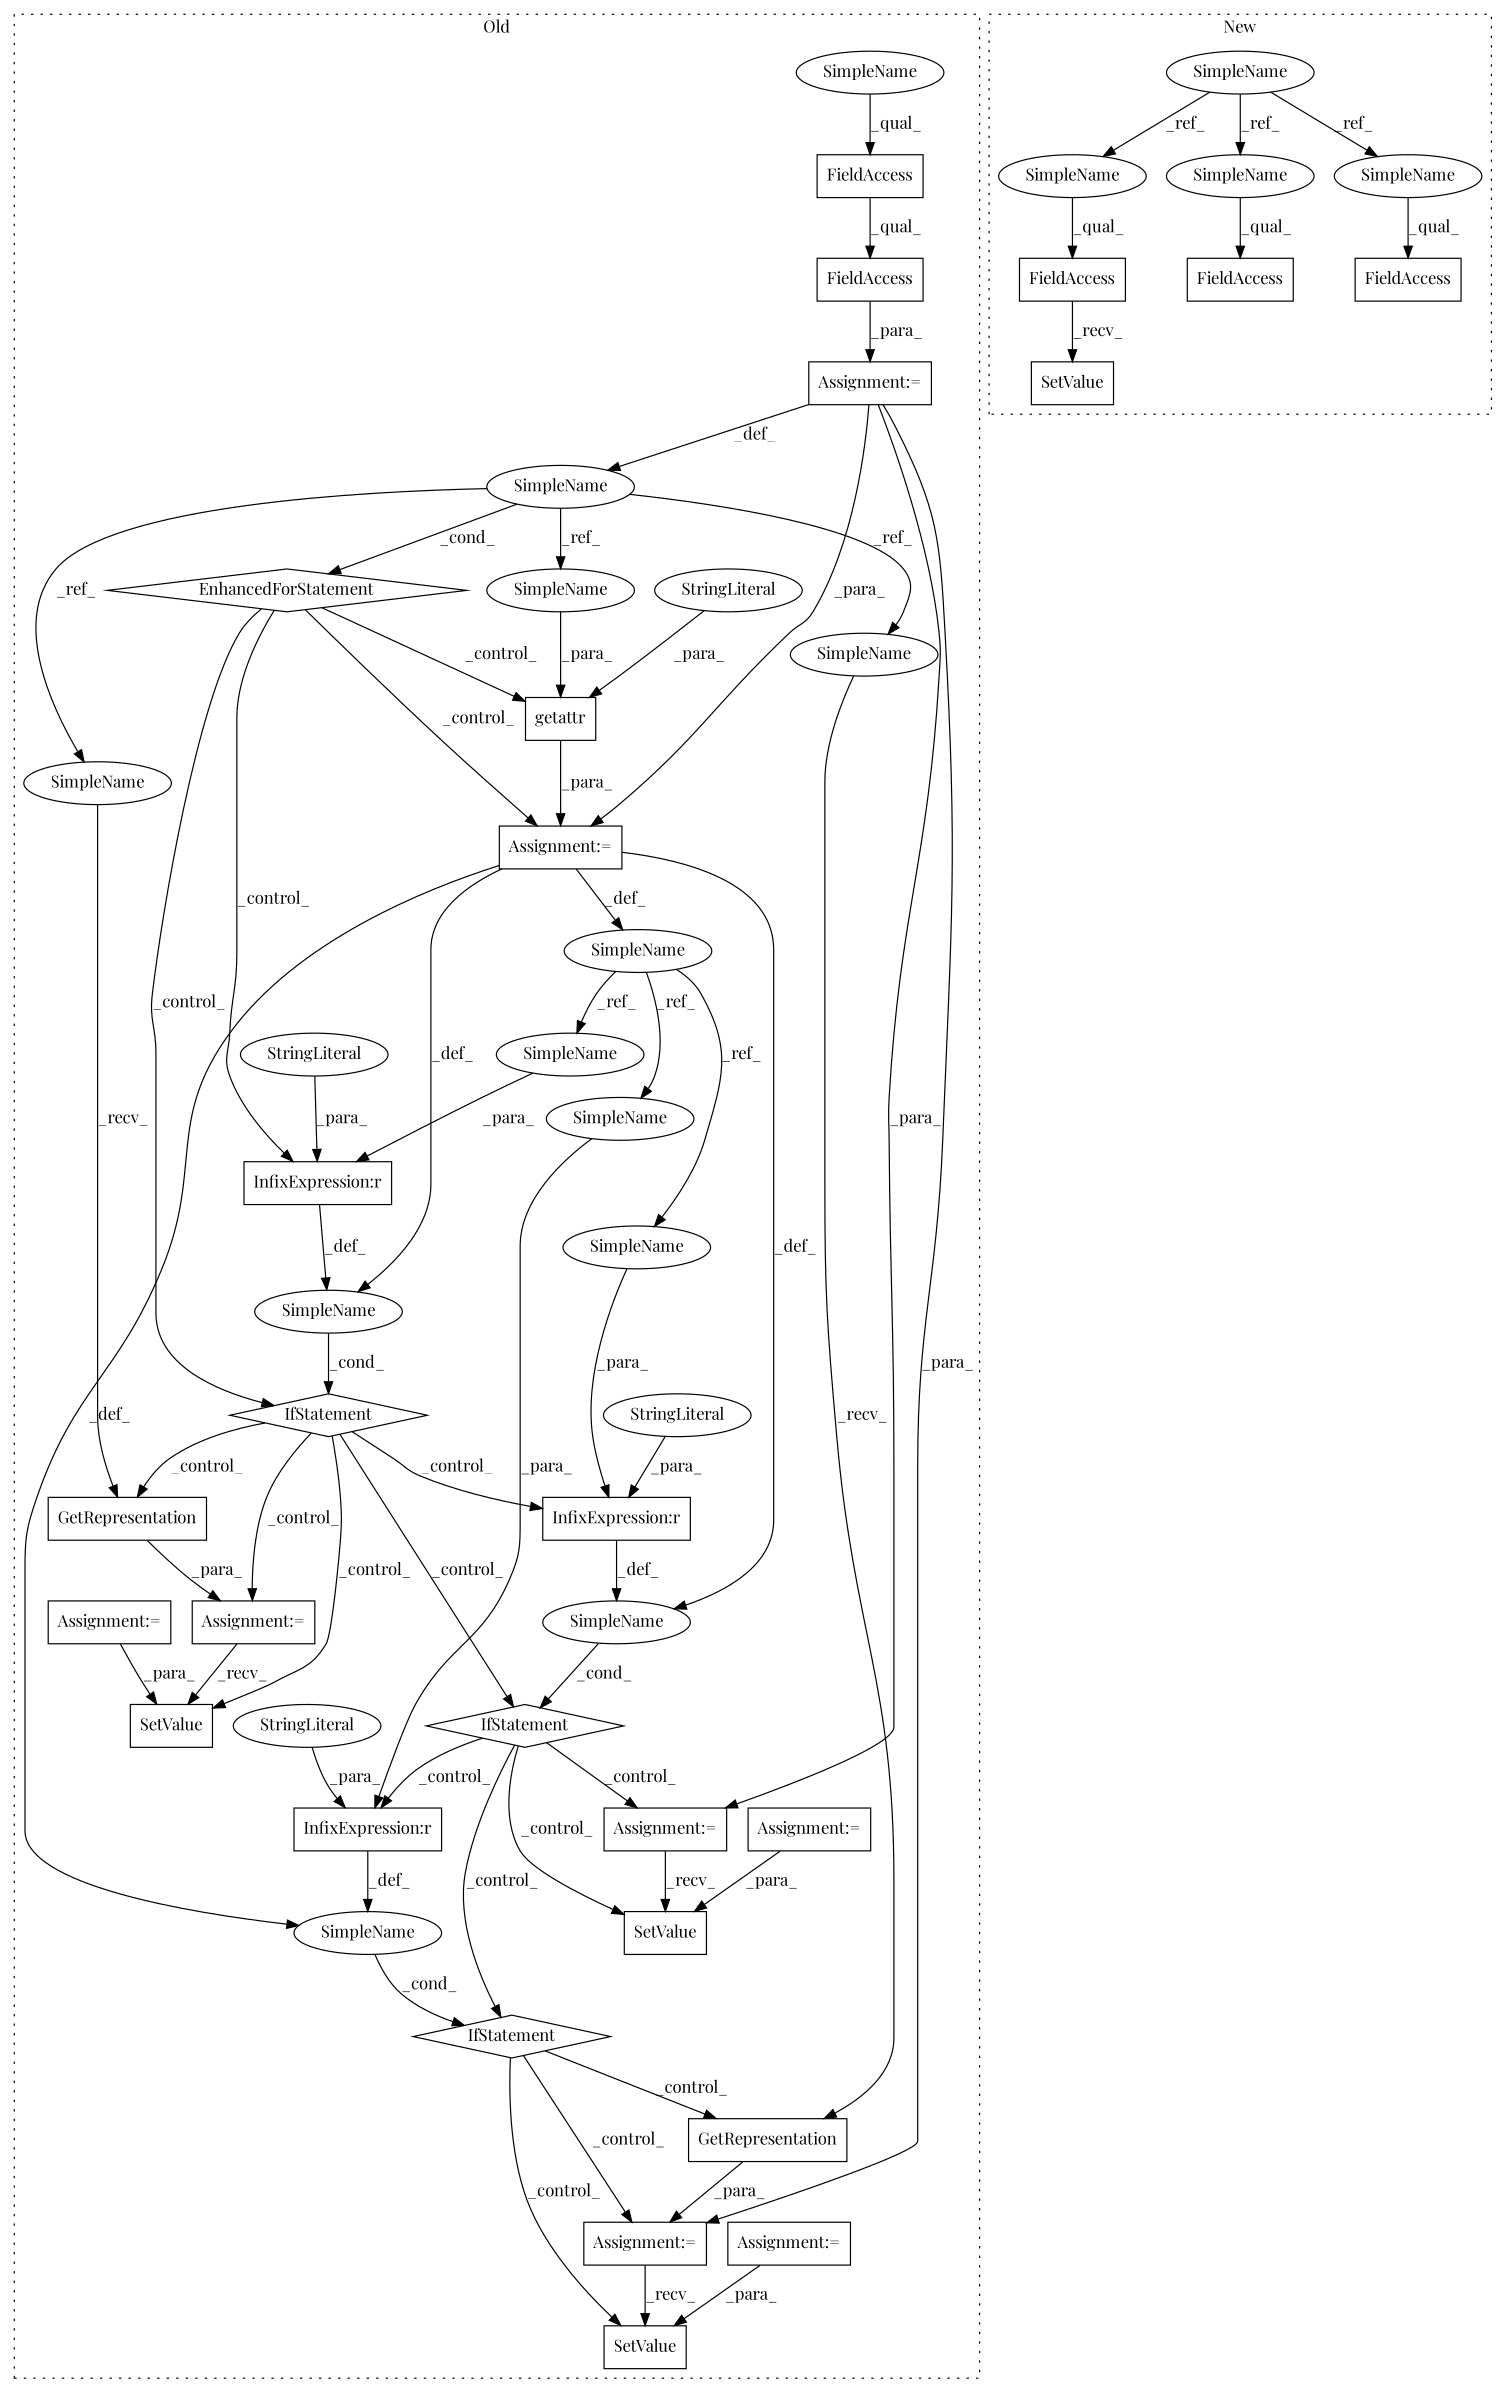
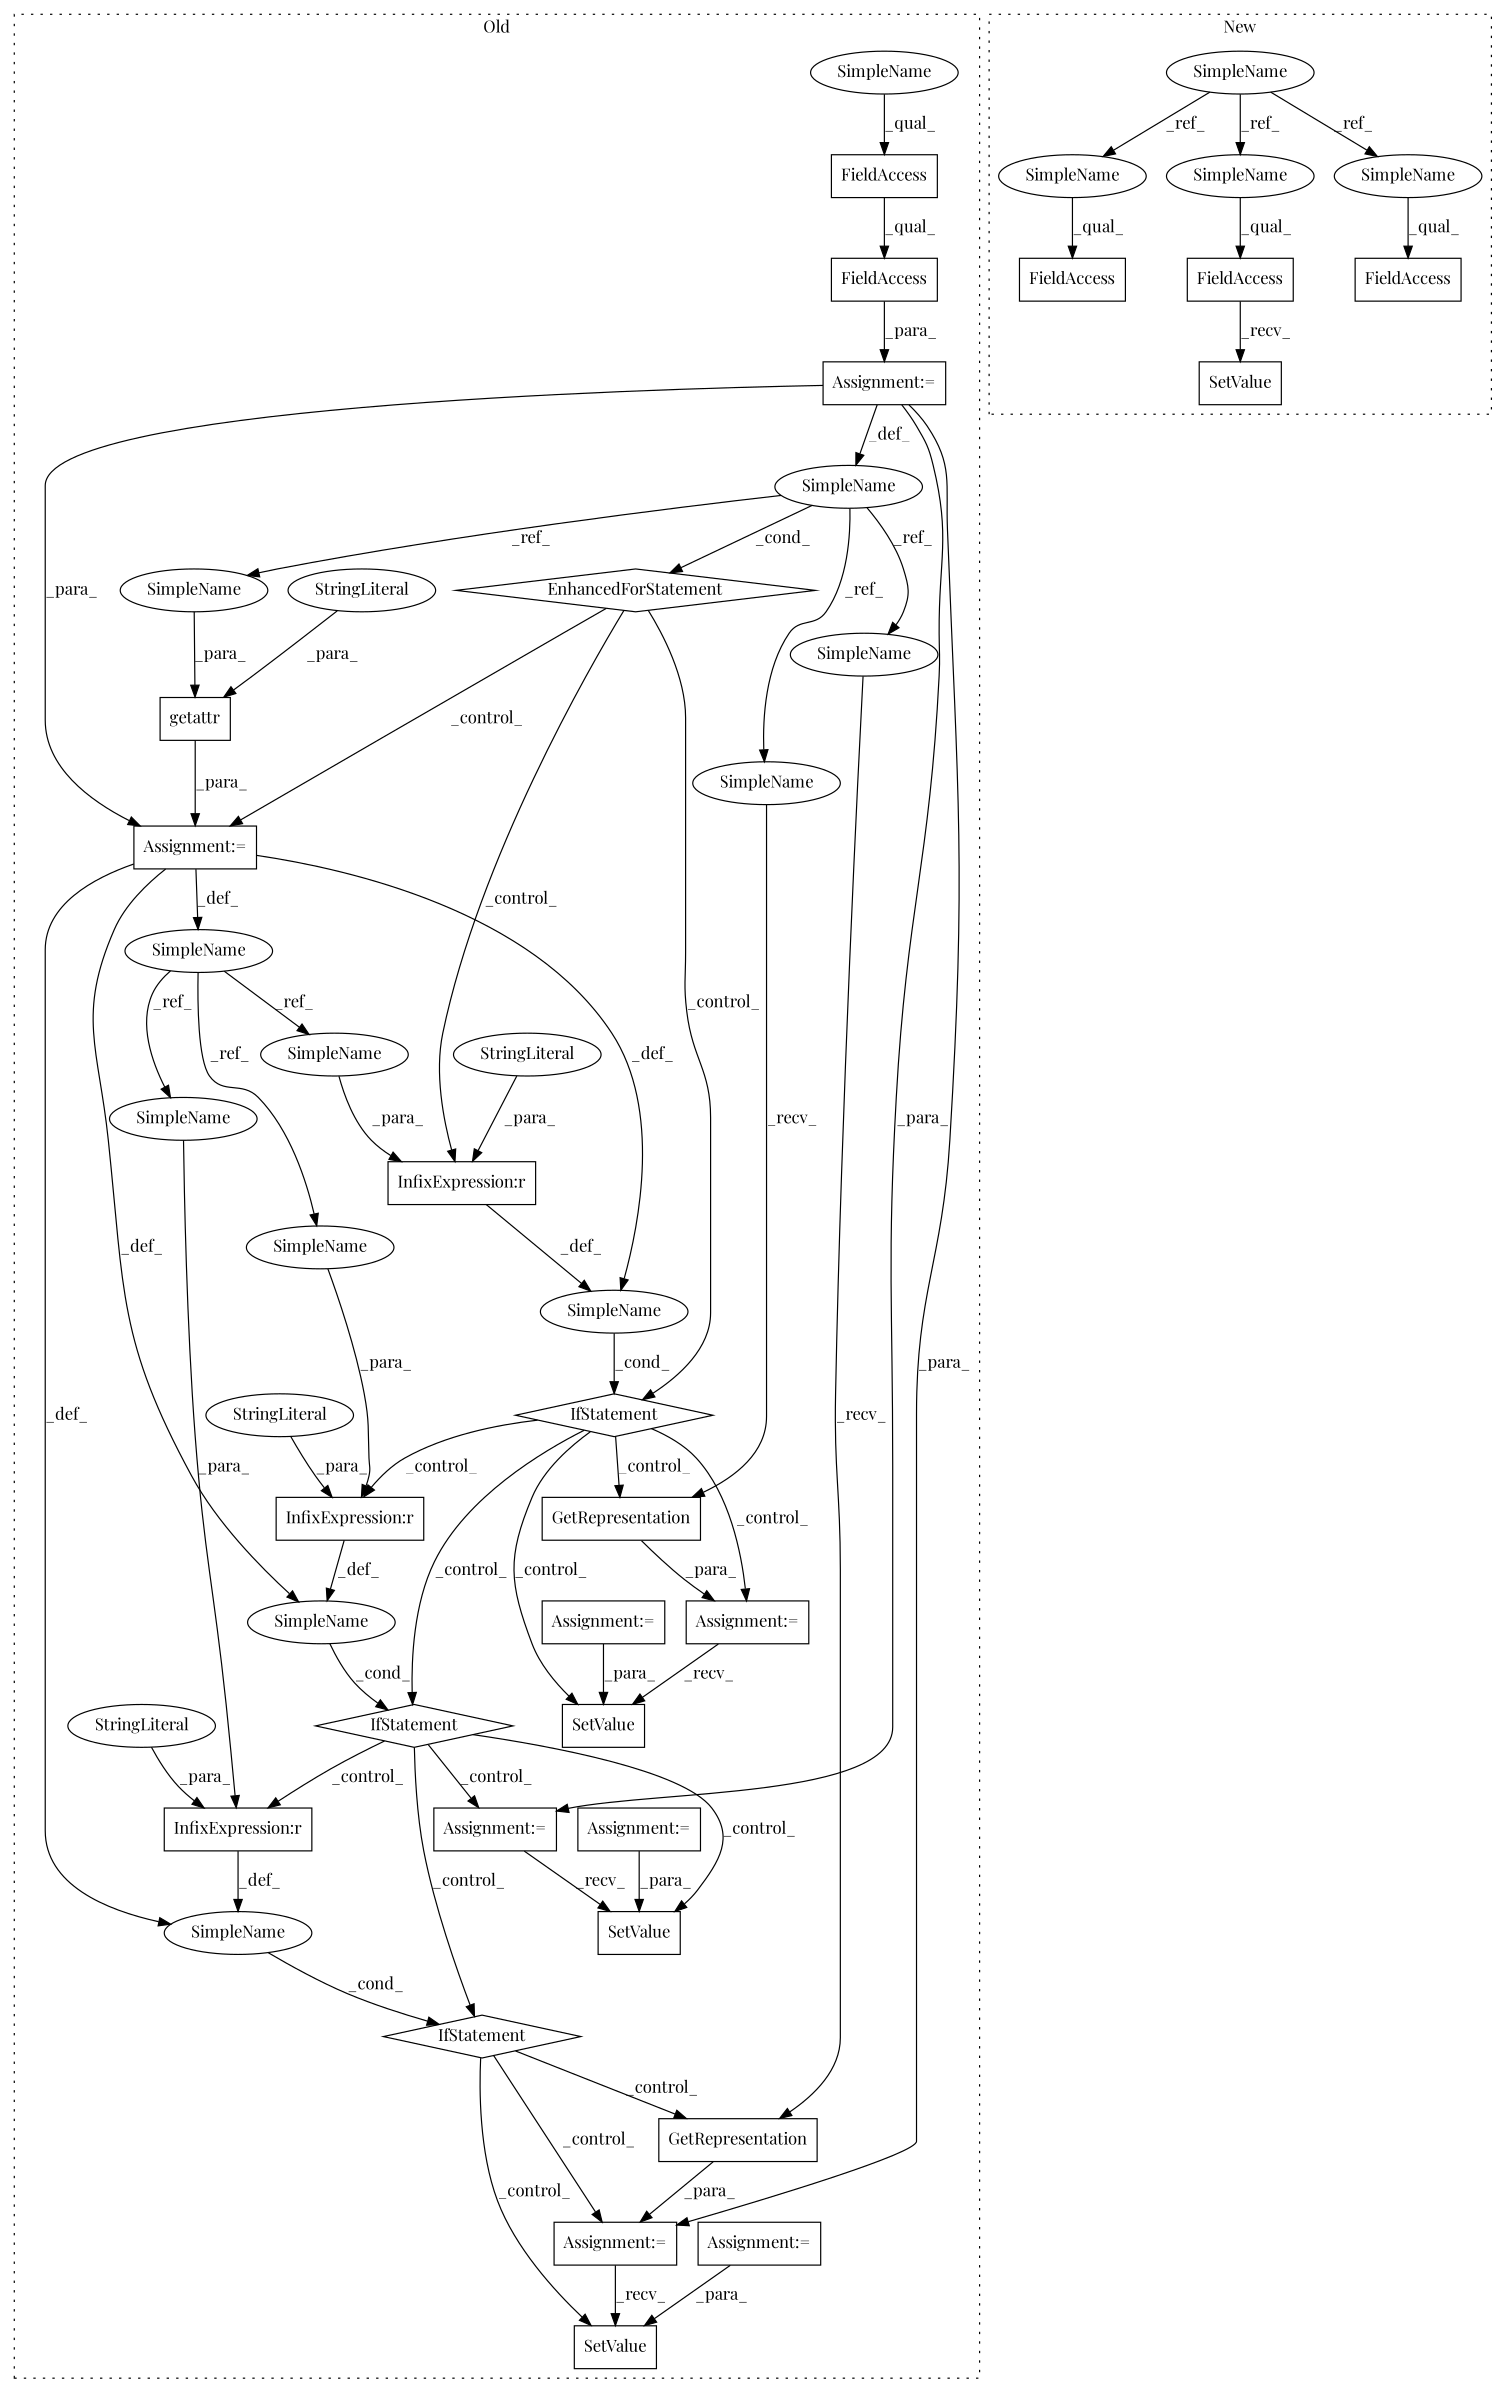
edge "EnhancedForStatement" -> "getattr": removed, label "_control_"
